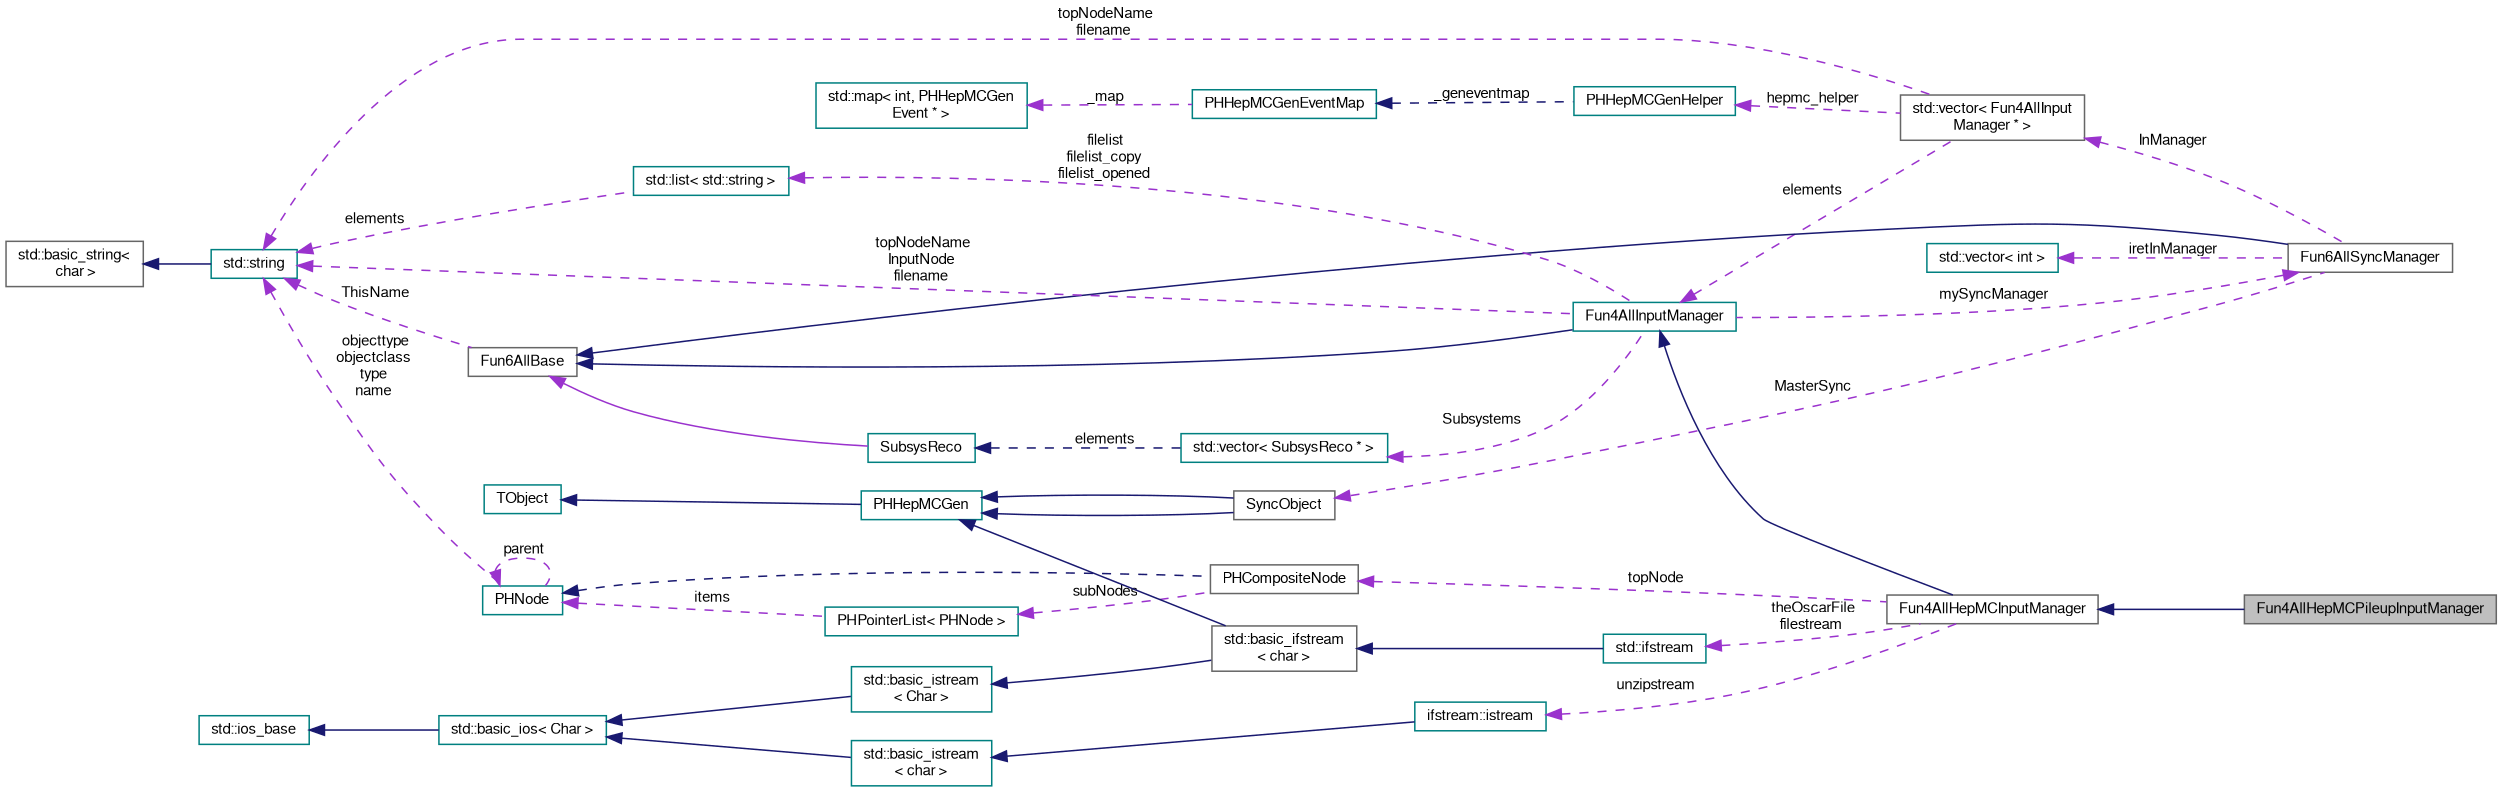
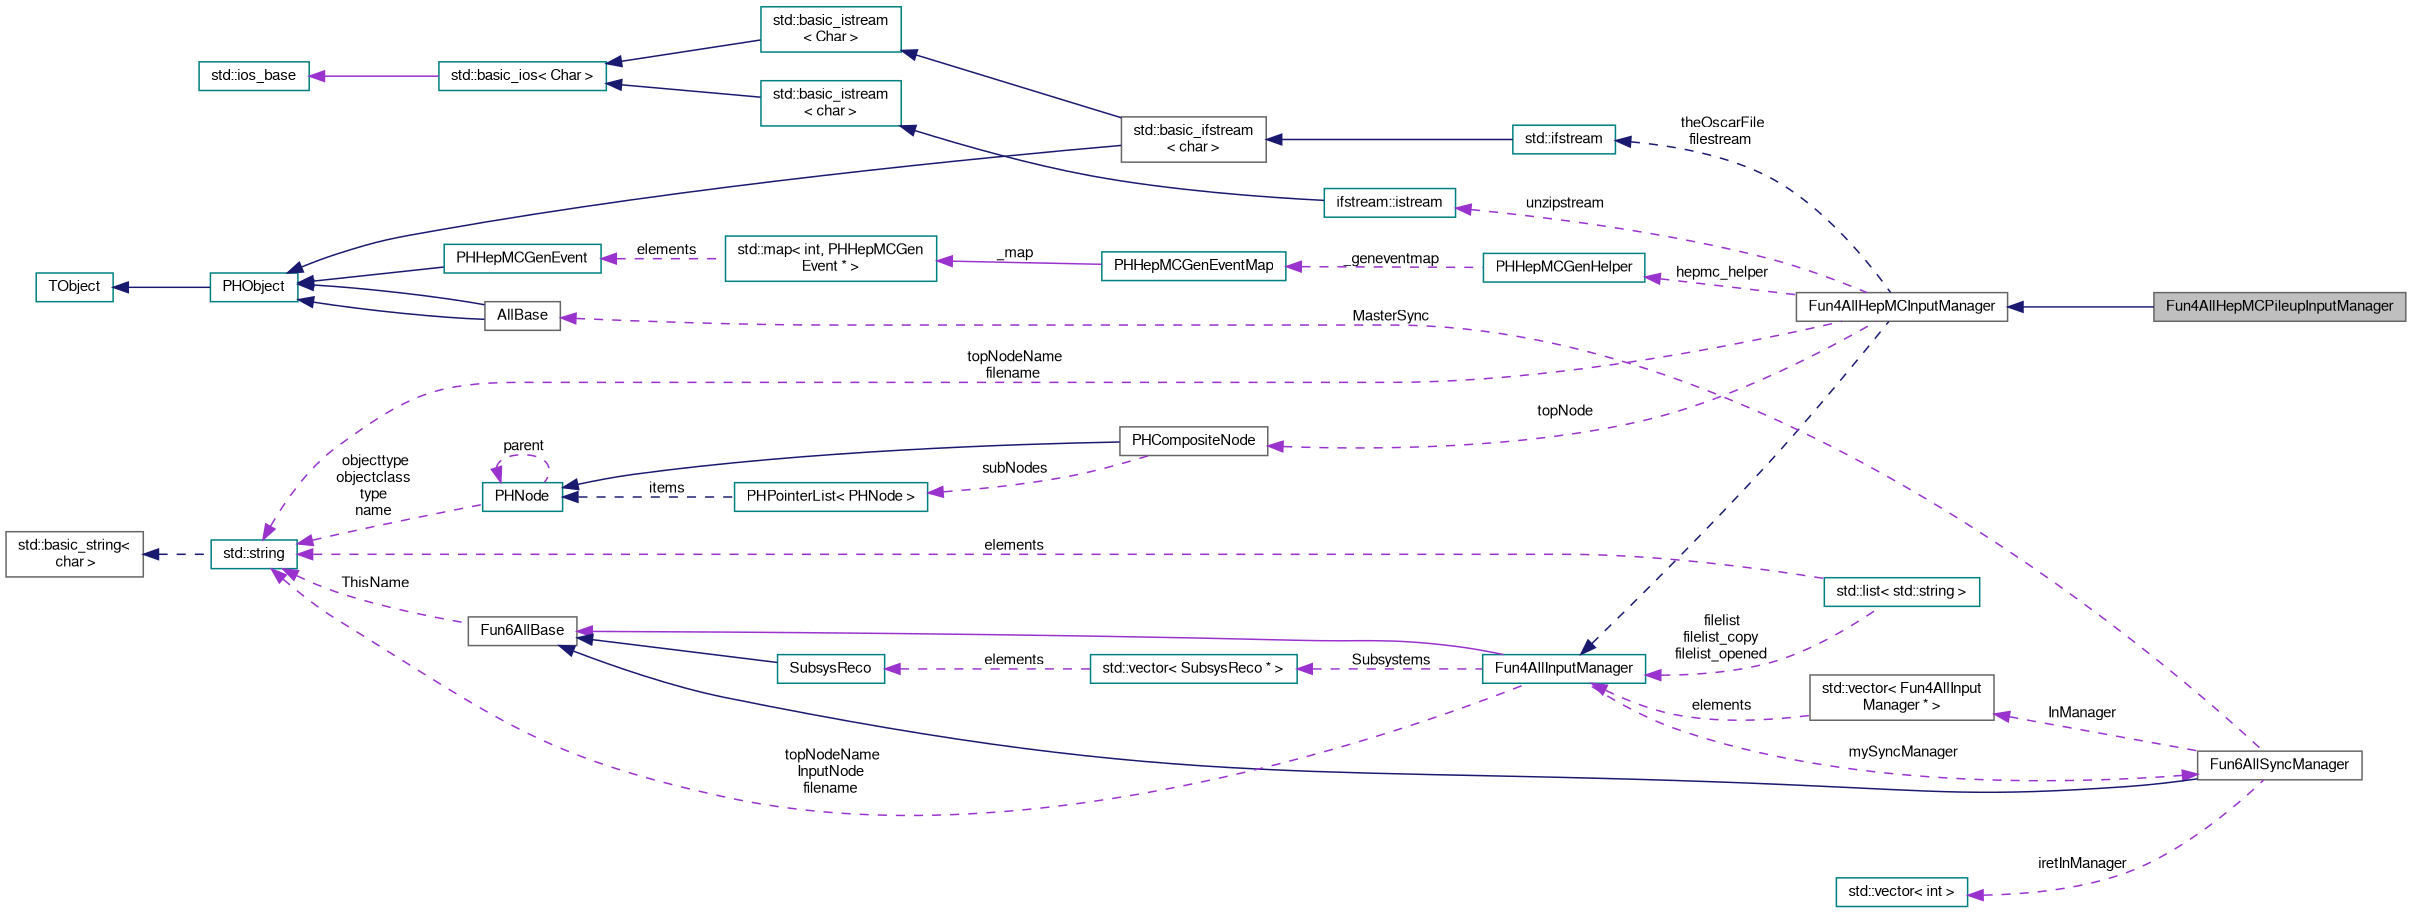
edge "std::vector< Fun4AllInput Manager * >" -> "std::string": now "Fun4AllHepMCInputManager" -> "std::string"
edge "PHHepMCGenHelper" -> "PHHepMCGenEventMap": color midnightblue -> darkorchid3
edge "PHHepMCGenEventMap" -> "std::map< int, PHHepMCGen Event * >": style dashed -> solid
edge "std::vector< Fun4AllInput Manager * >" -> "PHHepMCGenHelper": now "Fun4AllHepMCInputManager" -> "PHHepMCGenHelper"
edge "Fun4AllInputManager" -> "std::list< std::string >": reversed
node "PHHepMCGenEvent": added
edge "std::string" -> "std::basic_string< char >": style solid -> dashed
edge "Fun4AllInputManager" -> "Fun6AllBase": color midnightblue -> darkorchid3
edge "SubsysReco" -> "Fun6AllBase": color darkorchid3 -> midnightblue
edge "std::vector< SubsysReco * >" -> "SubsysReco": color midnightblue -> darkorchid3
node "PHHepMCGen": label "PHHepMCGen" -> "PHObject"
node "SyncObject": label "SyncObject" -> "AllBase"
edge "Fun4AllHepMCInputManager" -> "Fun4AllInputManager": style solid -> dashed
edge "PHCompositeNode" -> "PHNode": style dashed -> solid
edge "PHPointerList< PHNode >" -> "PHNode": color darkorchid3 -> midnightblue
edge "Fun4AllHepMCInputManager" -> "std::ifstream": color darkorchid3 -> midnightblue
edge "std::basic_ios< Char >" -> "std::ios_base": color midnightblue -> darkorchid3
